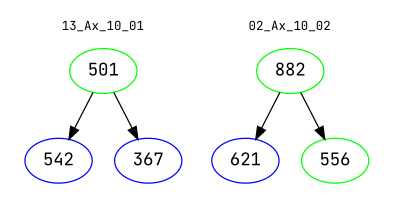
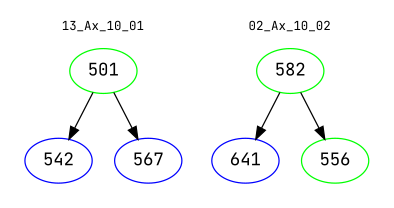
node "882": label "882" -> "582"
node "367": label "367" -> "567"
node "621": label "621" -> "641"
